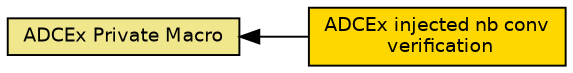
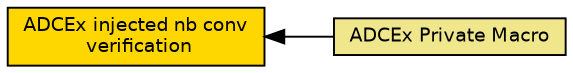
edge "ADCEx injected nb conv verification" -> "ADCEx Private Macro": reversed
